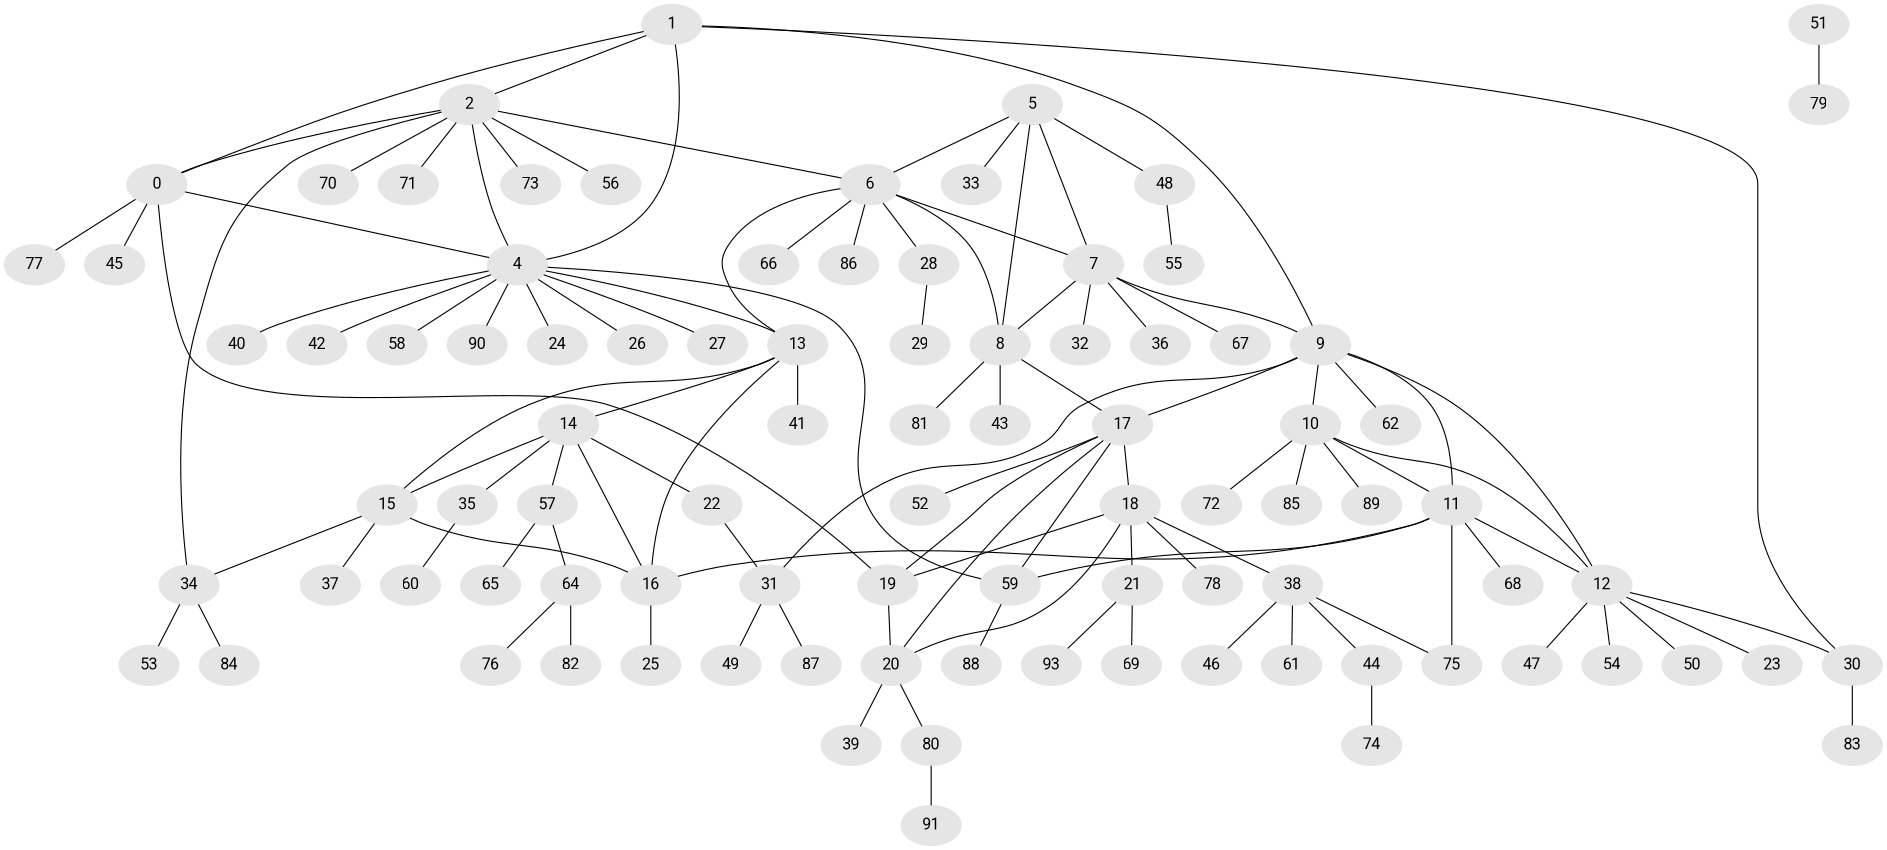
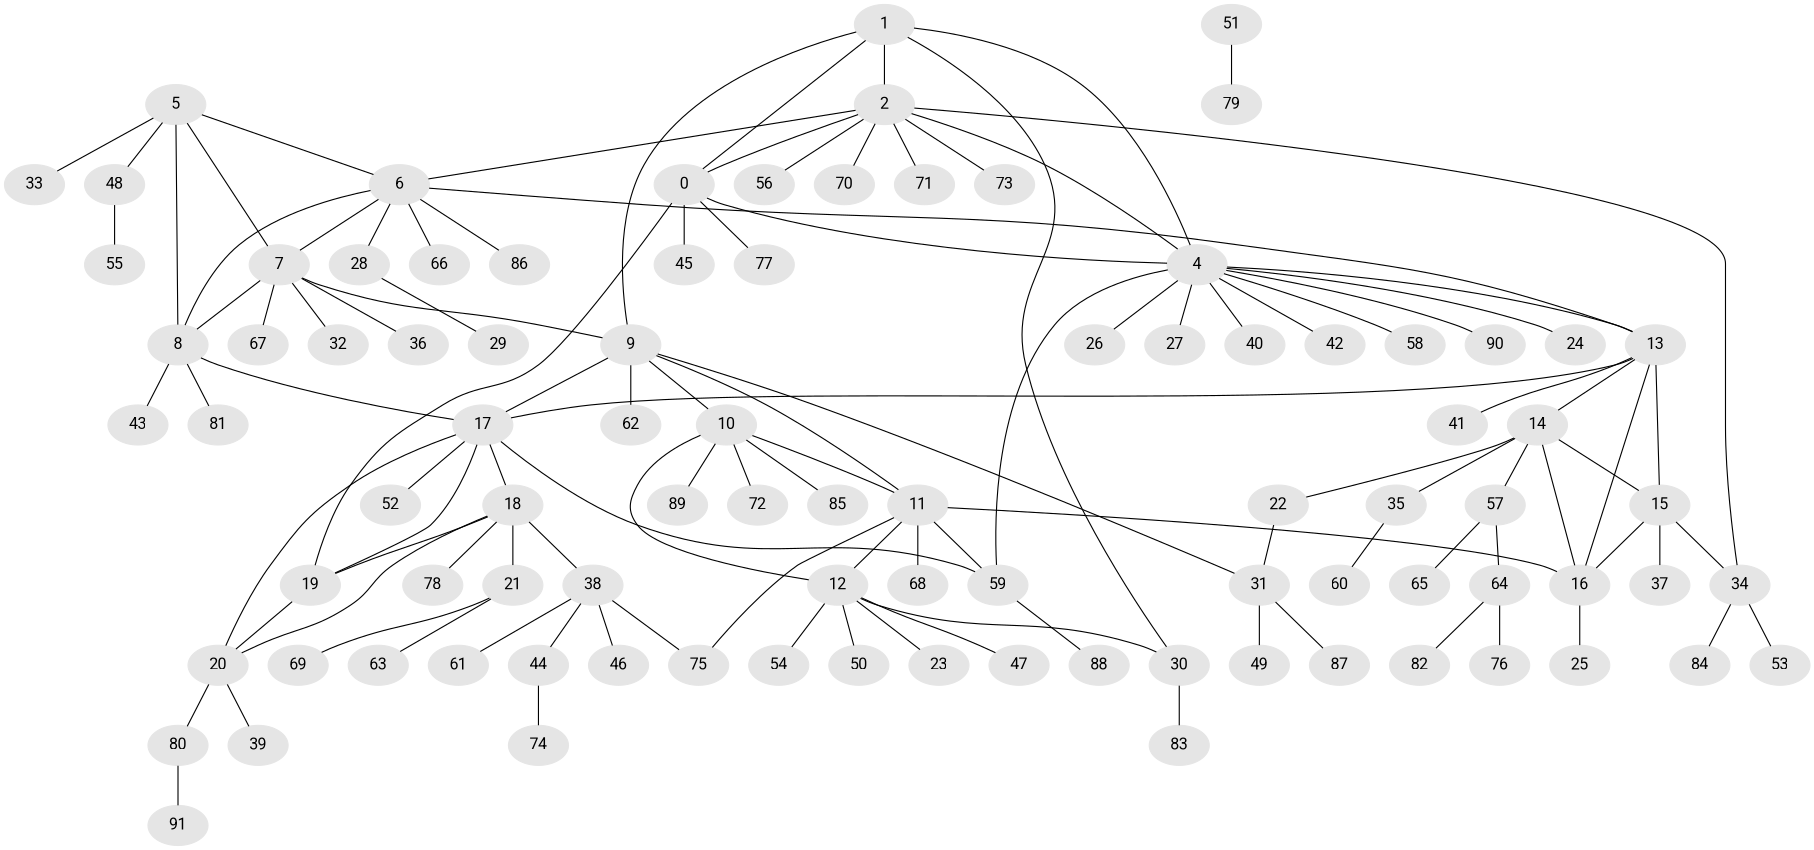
edge "13" -- "17": added
edge "9" -- "12": removed
node "93": label "93" -> "63"
